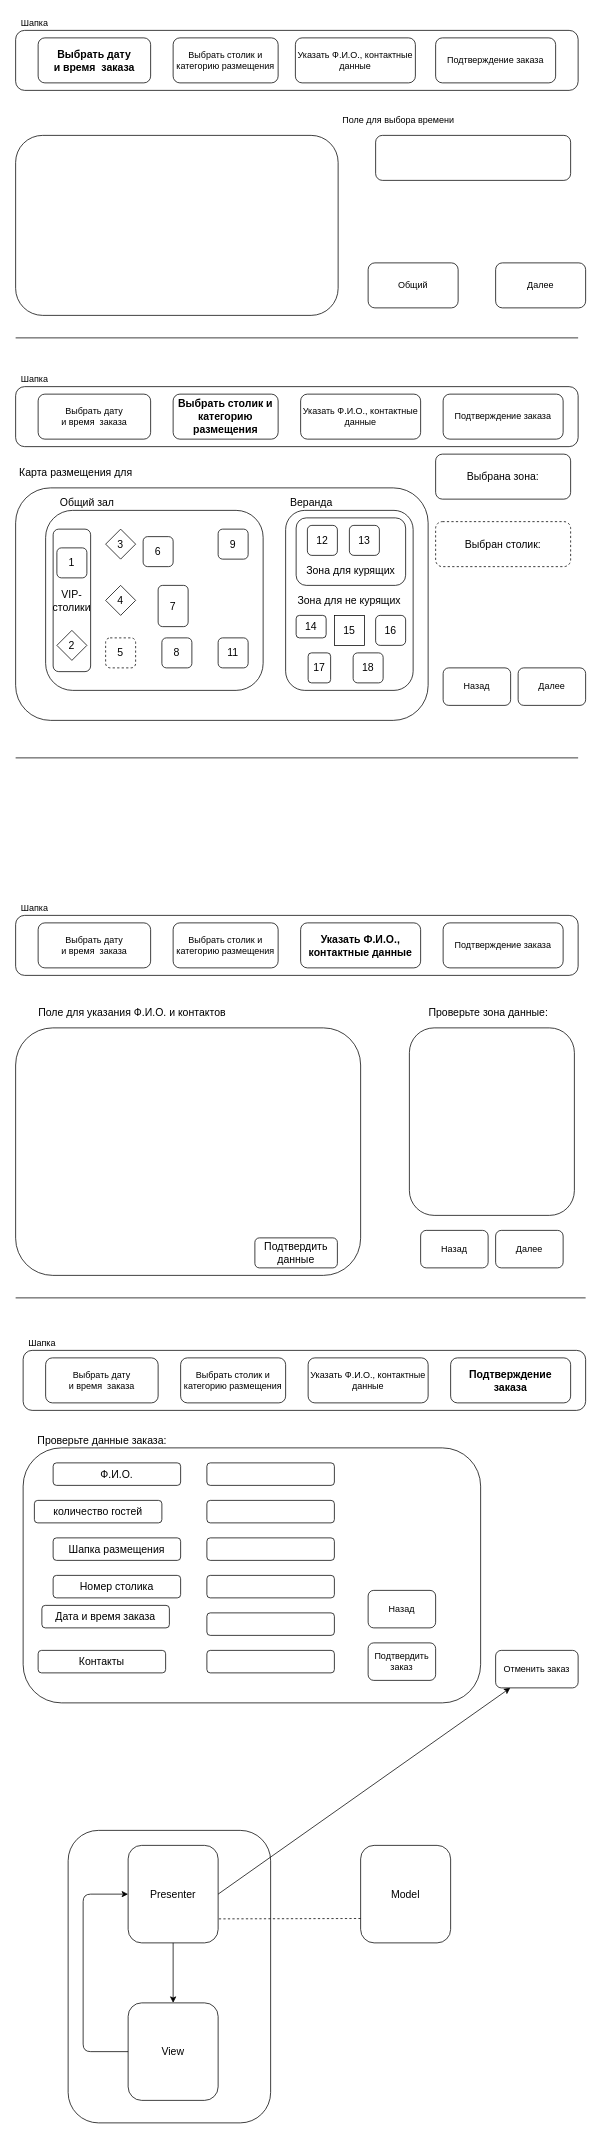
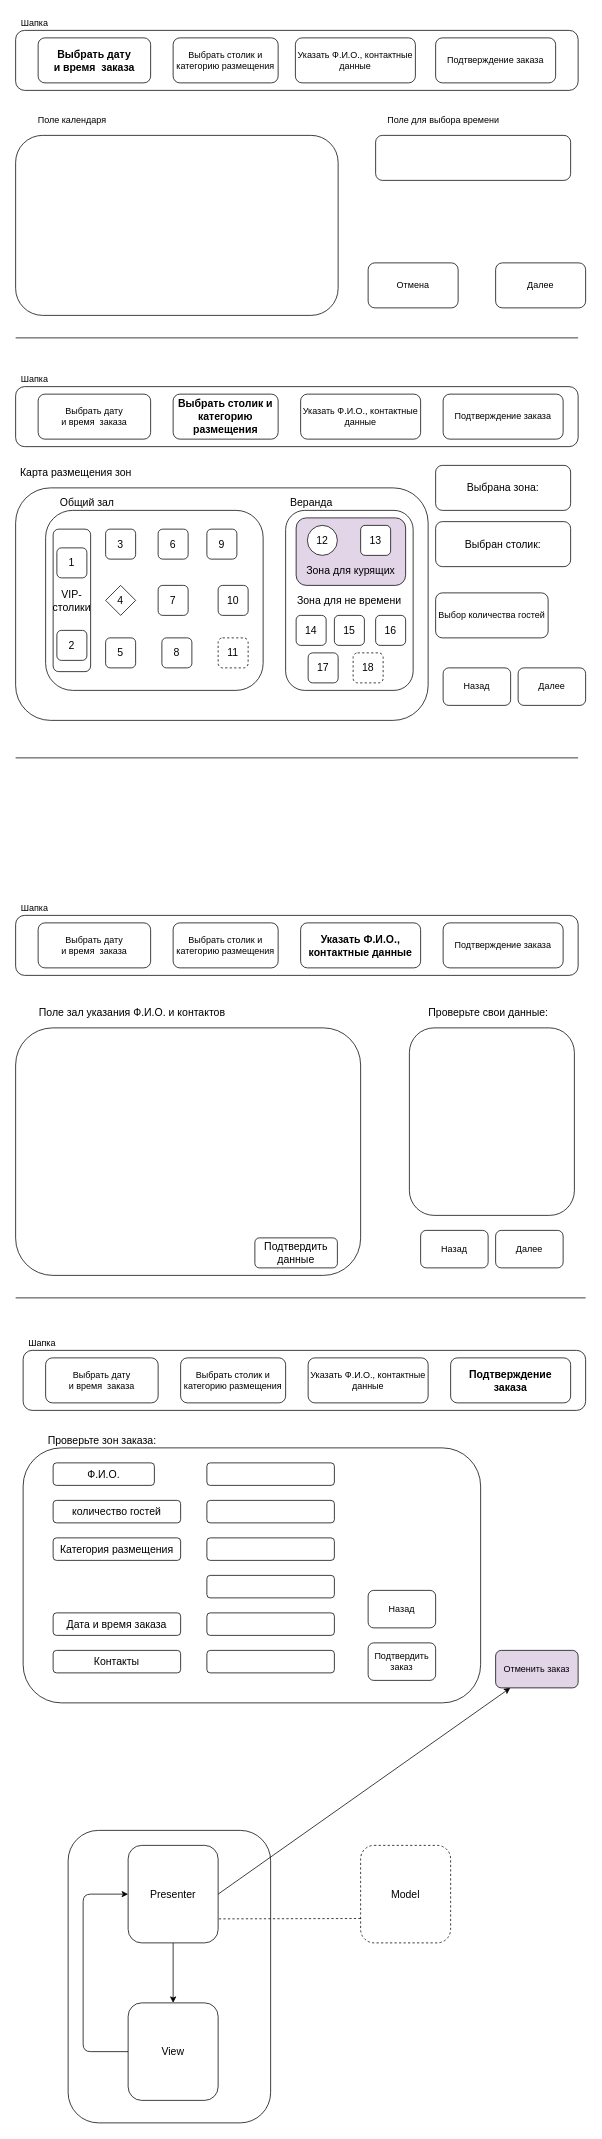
node "Поле календаря": added
node "Поле для выбора времени": moved (398, 120) -> (443, 120)
node "Общий": label "Общий" -> "Отмена"
node "Карта размещения для": label "Карта размещения для" -> "Карта размещения зон"
node "Выбрана зона:": moved (503, 477) -> (503, 488)
node "12": shape rounded rectangle -> ellipse
node "13": moved (364, 540) -> (375, 540)
node "3": shape diamond -> rounded rectangle
node "9": moved (233, 544) -> (222, 544)
node "Выбран столик:": style dashed -> solid
node "6": moved (158, 552) -> (173, 544)
node "Зона для курящих": fillcolor #ffffff -> #e1d5e7
node "10": added
node "Зона для не курящих": label "Зона для не курящих" -> "Зона для не времени"
node "7": size 30x41 -> 30x30
node "Выбор количества гостей": added
node "14": size 30x23 -> 30x30
node "15": shape rectangle -> rounded rectangle
node "2": shape diamond -> rounded rectangle
node "5": style dashed -> solid
node "11": style solid -> dashed
node "17": size 23x30 -> 30x30
node "18": style solid -> dashed
node "Поле для указания Ф.И.О. и контактов": label "Поле для указания Ф.И.О. и контактов" -> "Поле зал указания Ф.И.О. и контактов"
node "Проверьте зона данные:": label "Проверьте зона данные:" -> "Проверьте свои данные:"
node "Проверьте данные заказа:": label "Проверьте данные заказа:" -> "Проверьте зон заказа:"
node "Ф.И.О.": size 128x23 -> 101x23
node "количество гостей": moved (98, 1512) -> (117, 1512)
node "Шапка размещения": label "Шапка размещения" -> "Категория размещения"
node "Номер столика": removed
node "Дата и время заказа": moved (105, 1617) -> (117, 1624)
node "Контакты": moved (102, 1662) -> (117, 1662)
node "Отменить заказ": fillcolor #ffffff -> #e1d5e7
node "Model": style solid -> dashed
